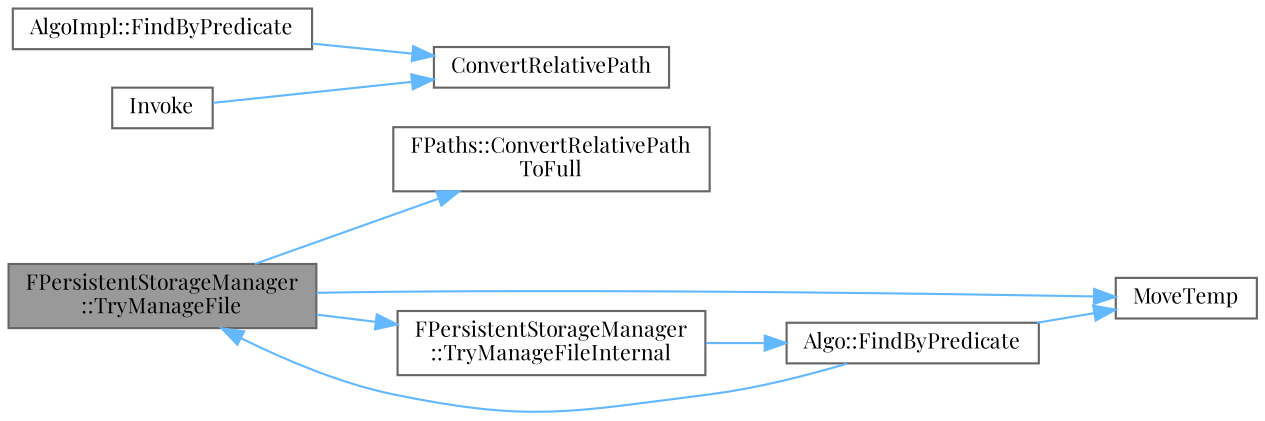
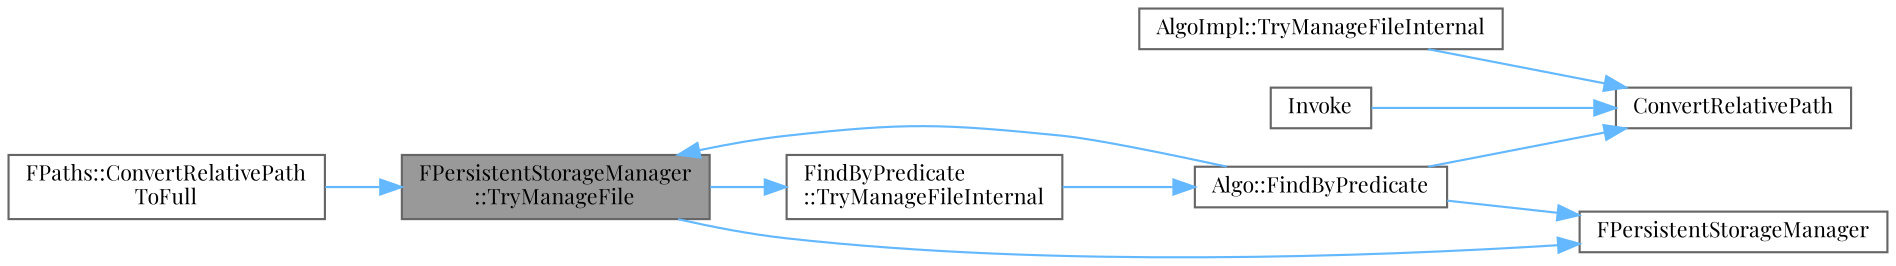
node "AlgoImpl::FindByPredicate": label "AlgoImpl::FindByPredicate" -> "AlgoImpl::TryManageFileInternal"
edge "Algo::FindByPredicate" -> "ConvertRelativePath": added
edge "FPersistentStorageManager ::TryManageFile" -> "FPaths::ConvertRelativePath ToFull": reversed
node "MoveTemp": label "MoveTemp" -> "FPersistentStorageManager"
node "FPersistentStorageManager ::TryManageFileInternal": label "FPersistentStorageManager ::TryManageFileInternal" -> "FindByPredicate ::TryManageFileInternal"
